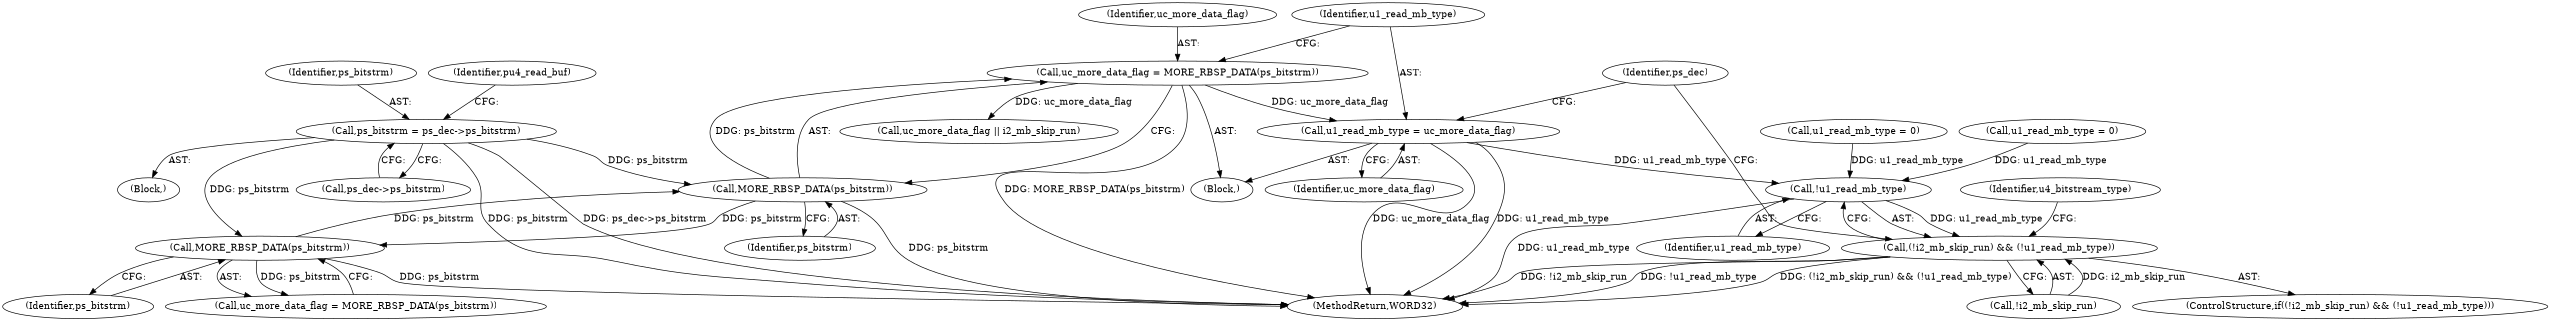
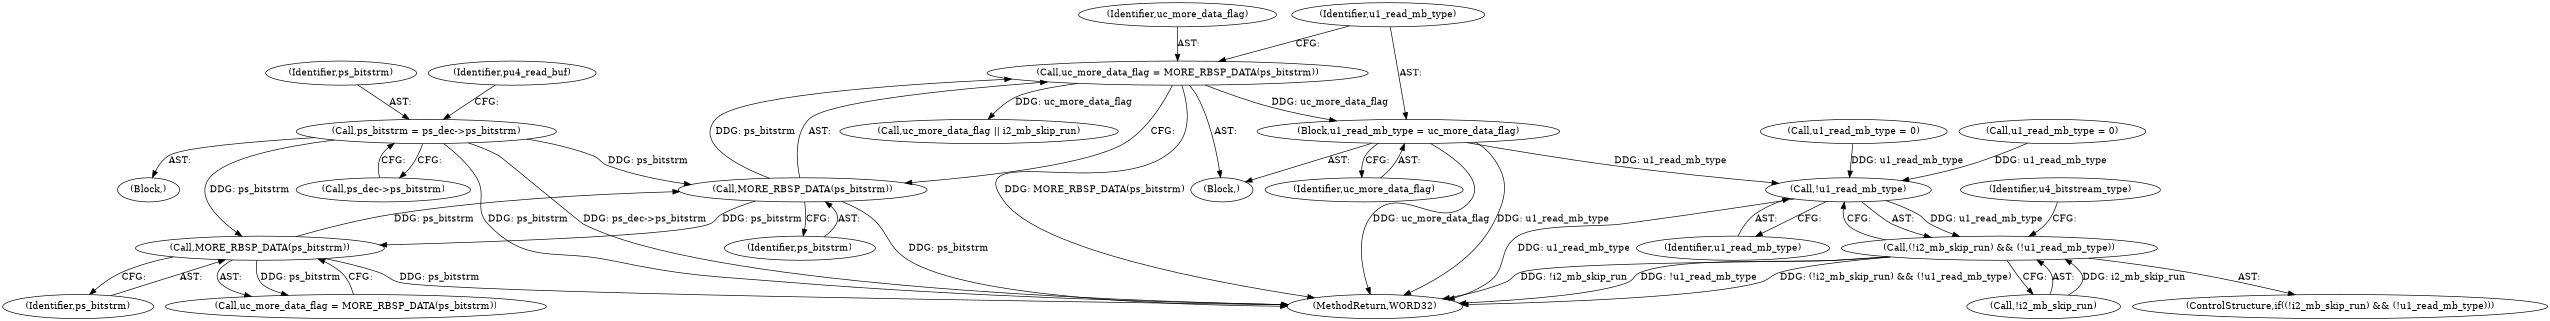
node "(Identifier,ps_dec)": removed
node "(Call,u1_read_mb_type = uc_more_data_flag)": label "(Call,u1_read_mb_type = uc_more_data_flag)" -> "(Block,u1_read_mb_type = uc_more_data_flag)"
